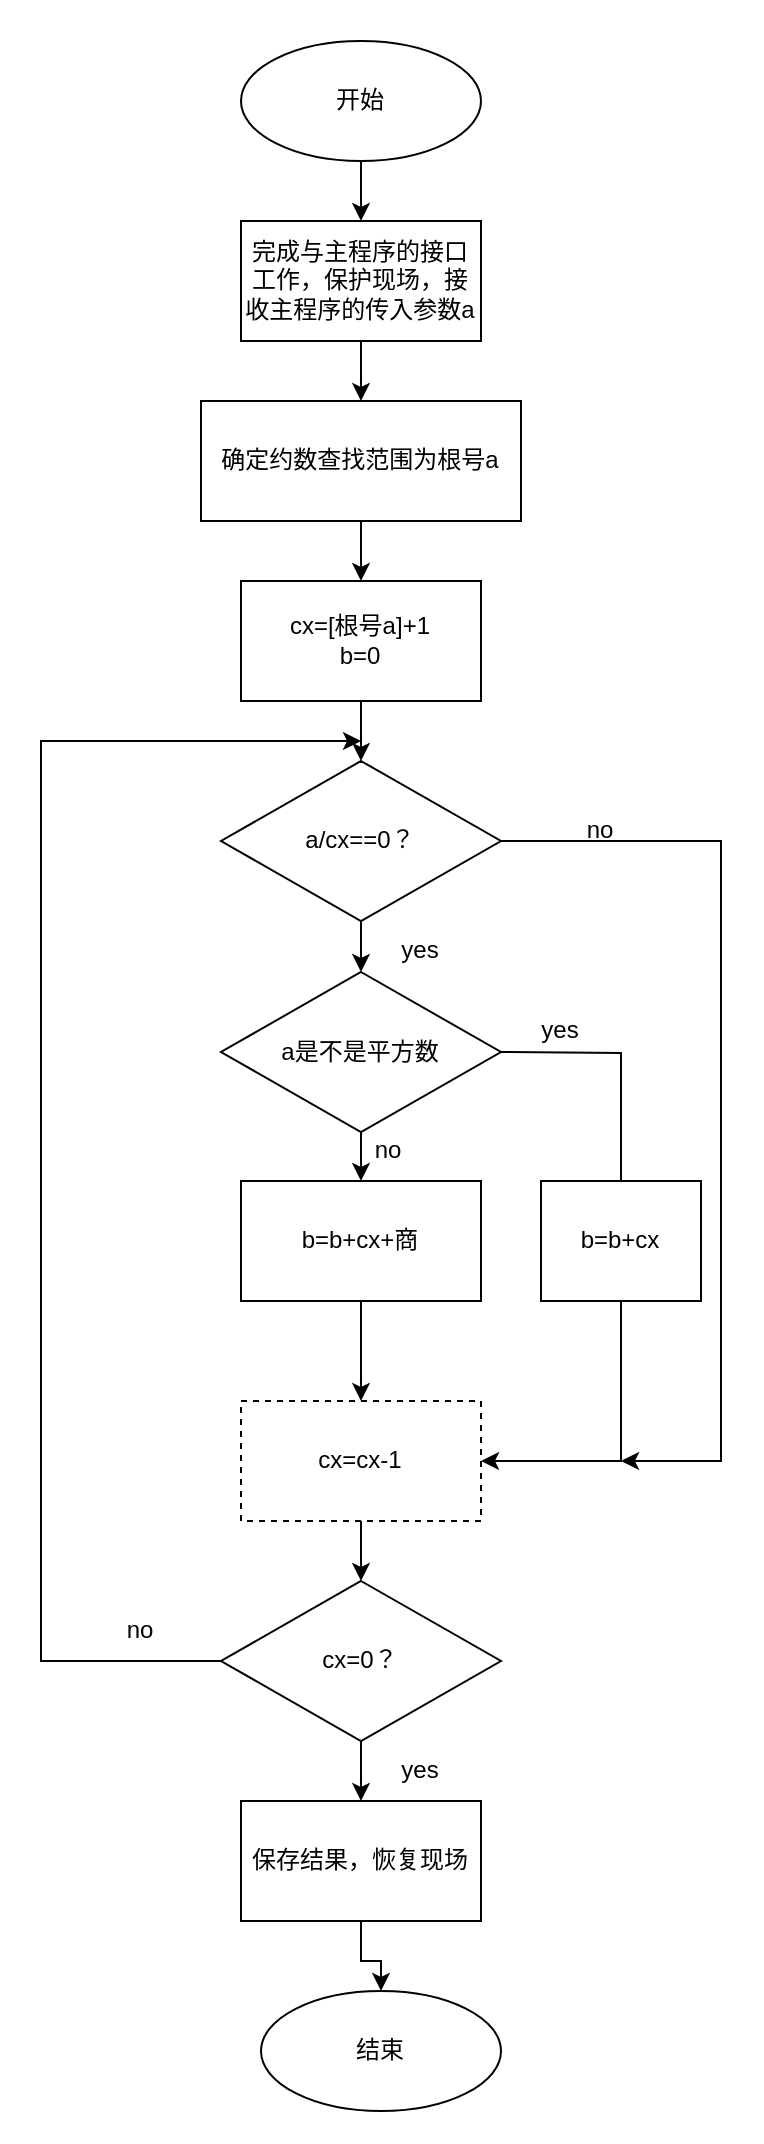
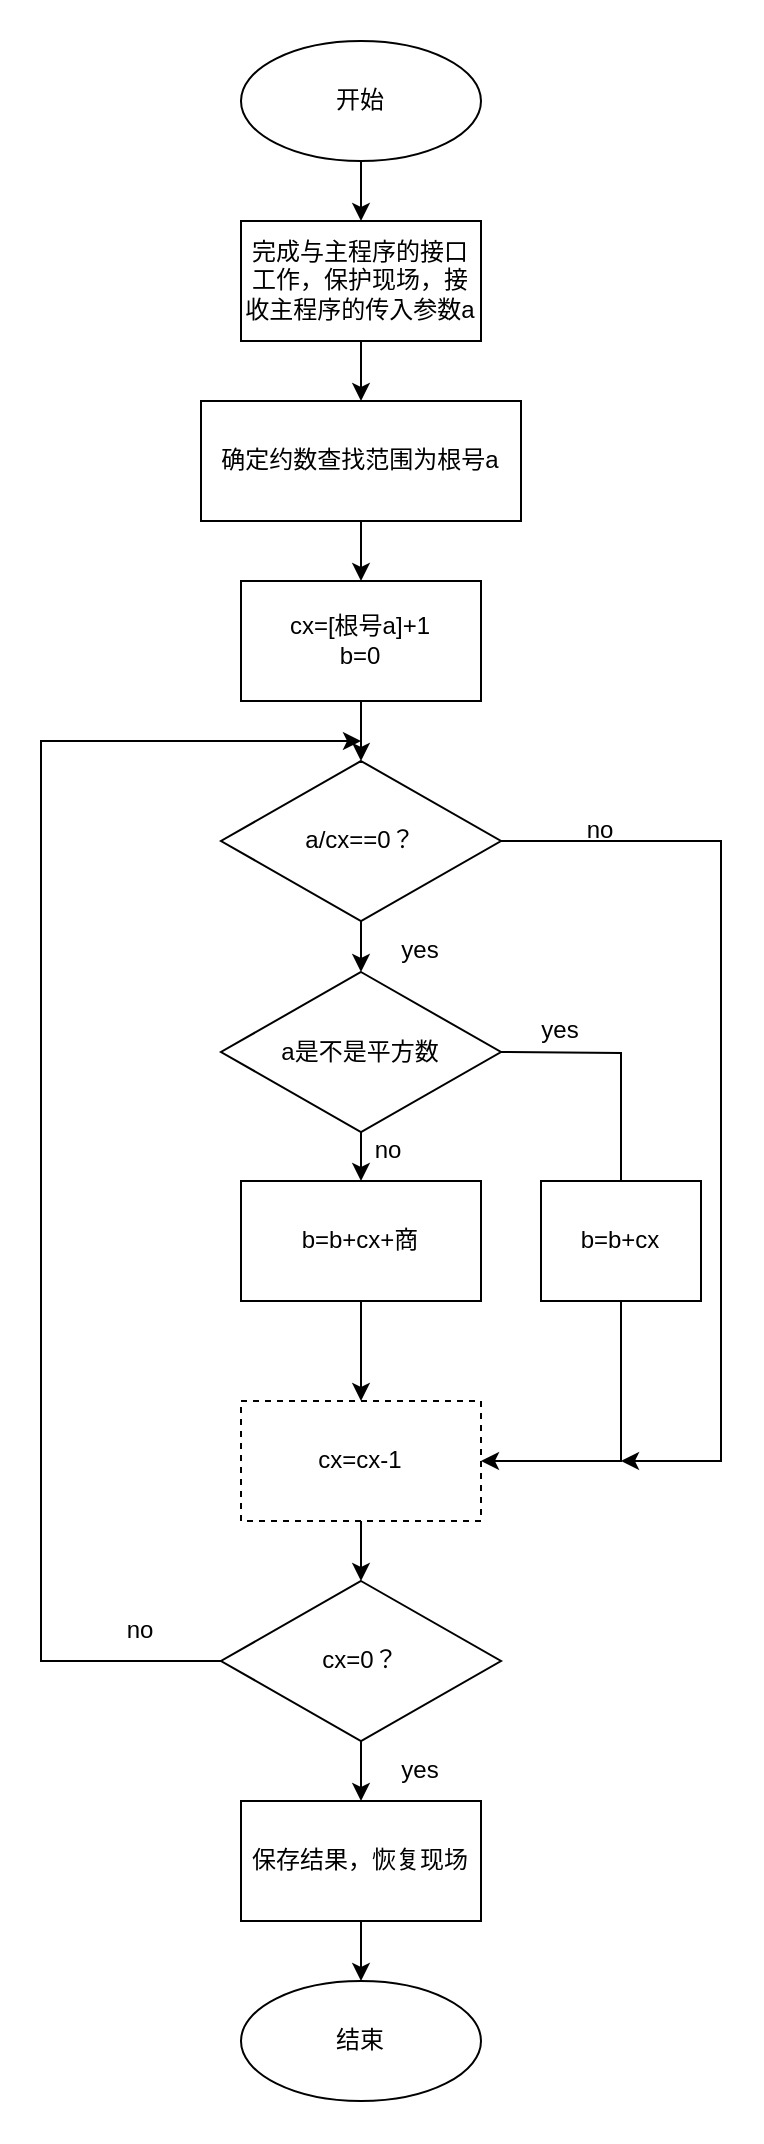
node "结束": moved (381, 2051) -> (361, 2041)
